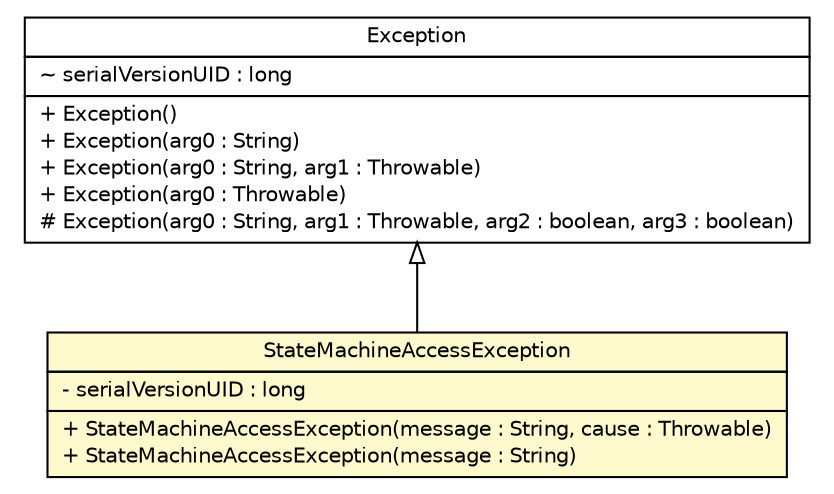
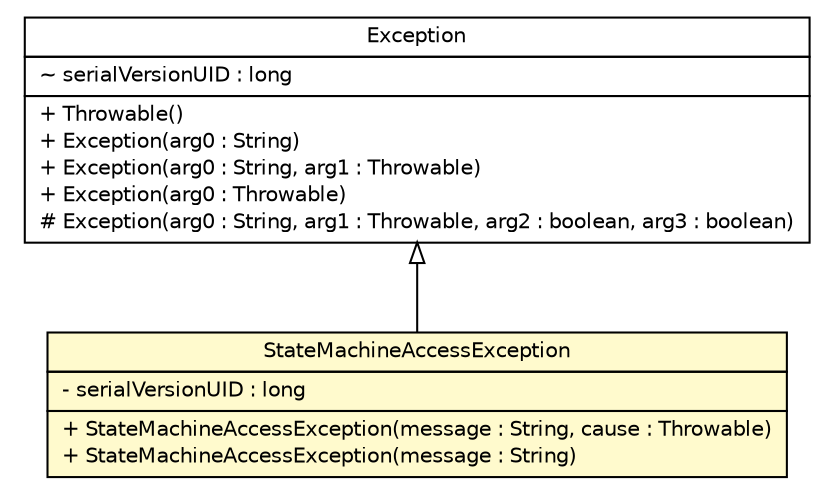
node "Exception": text "+ Exception()" -> "+ Throwable()"
